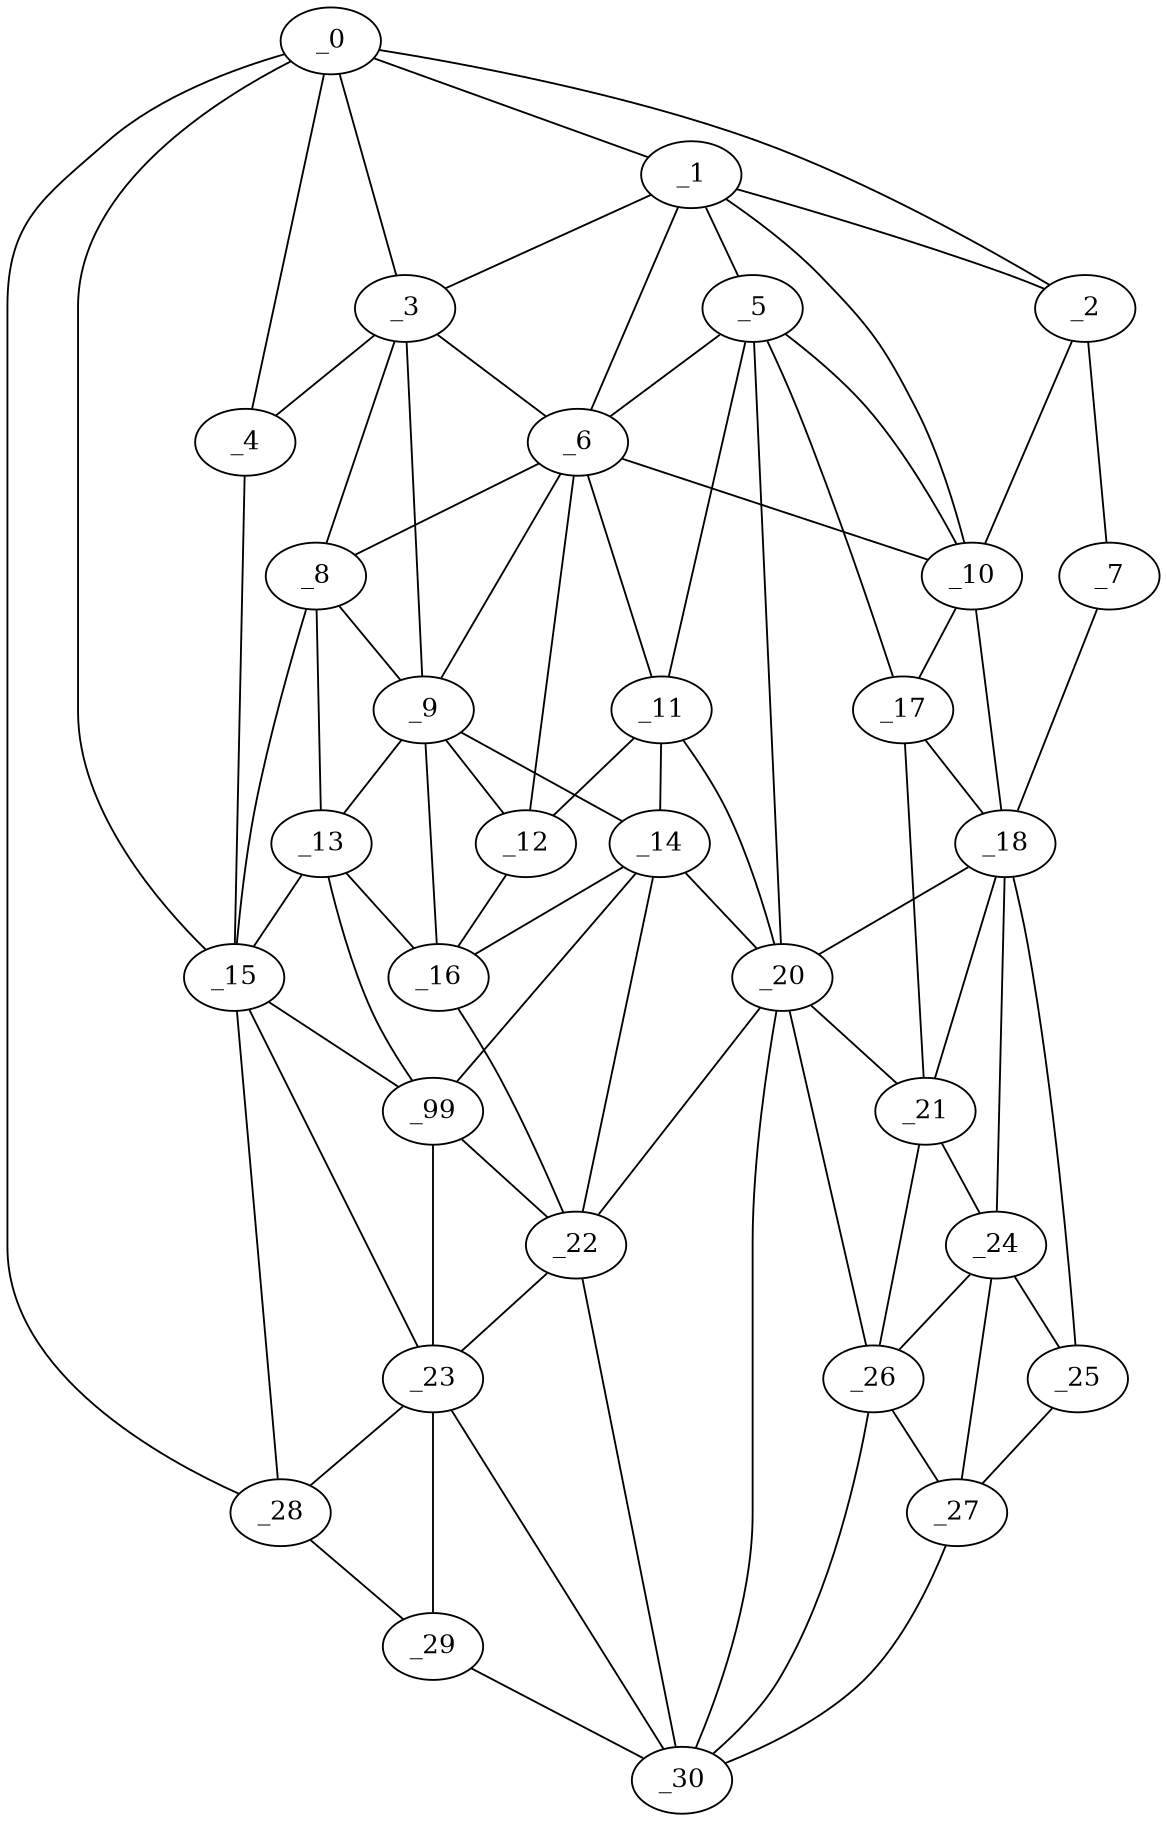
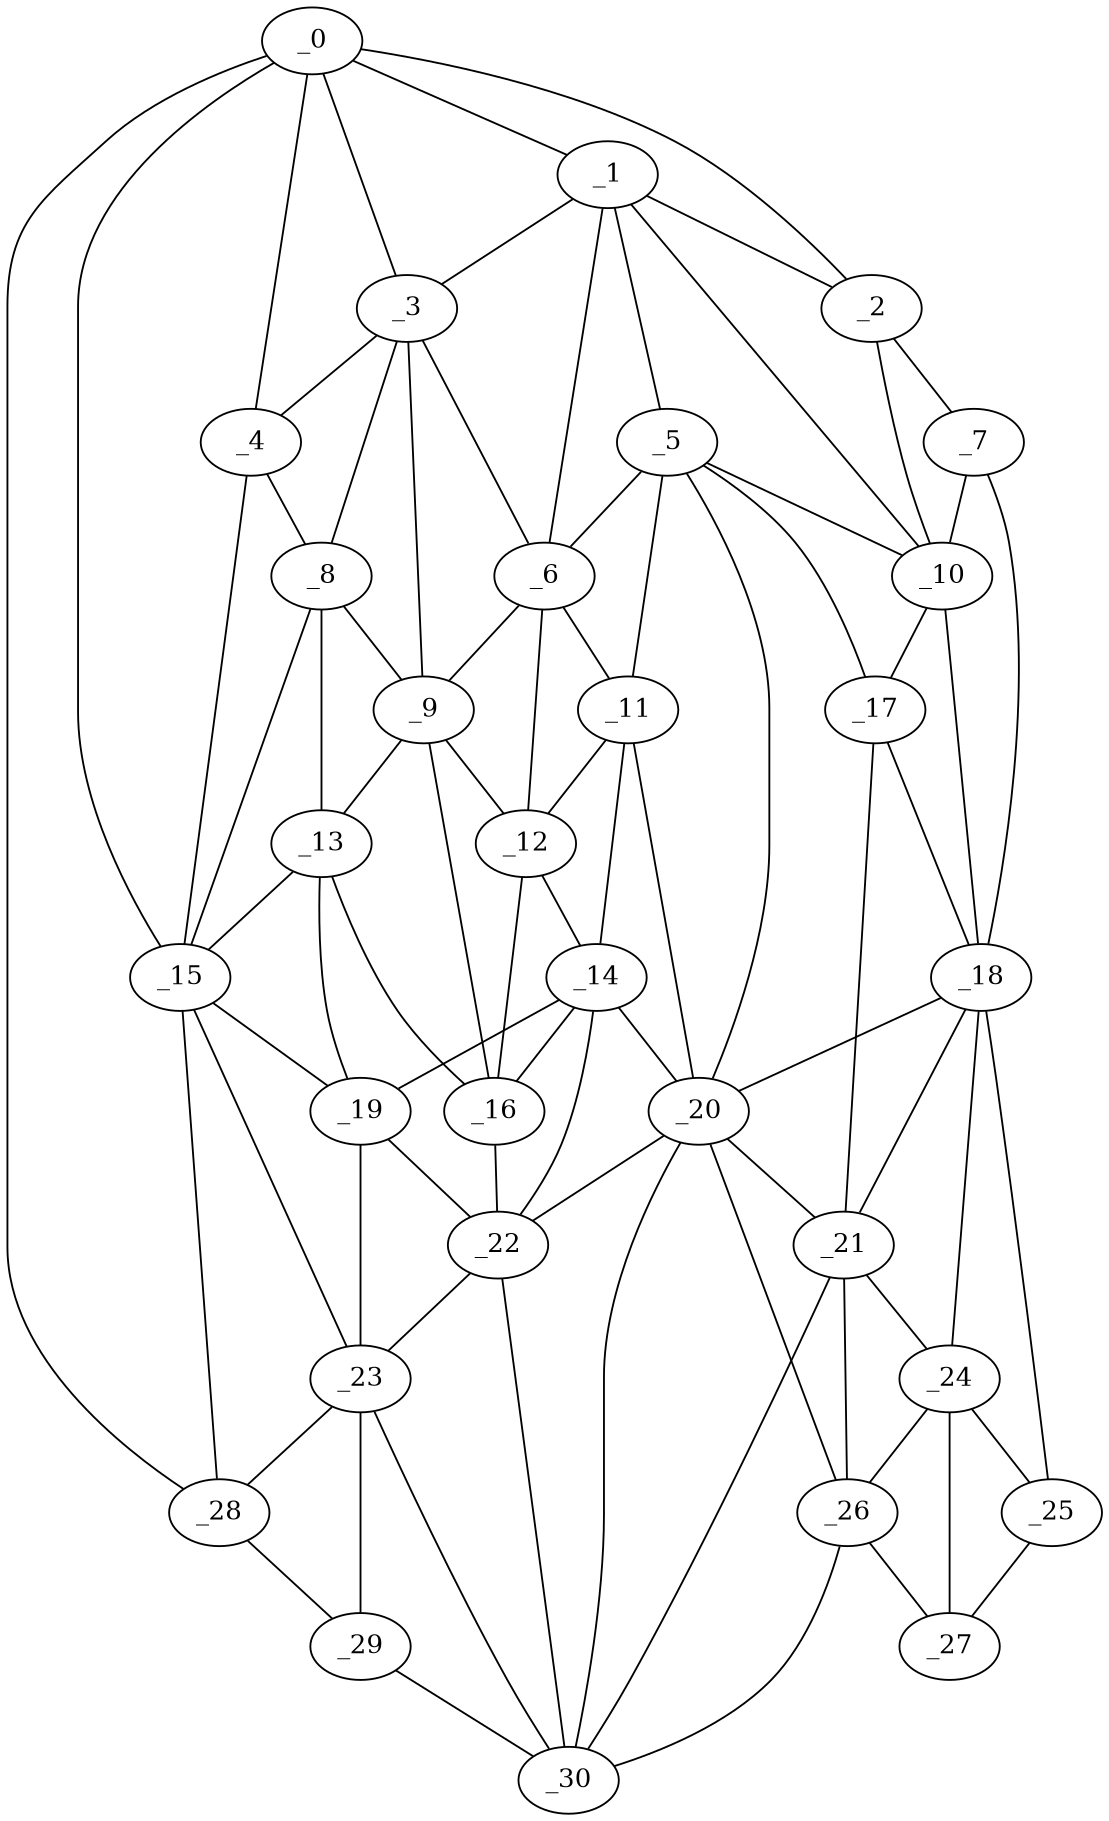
edge "_6" -- "_8": now "_4" -- "_8"
edge "_6" -- "_10": now "_7" -- "_10"
edge "_9" -- "_14": now "_12" -- "_14"
node "_99": label "_99" -> "_19"
edge "_27" -- "_30": now "_21" -- "_30"
